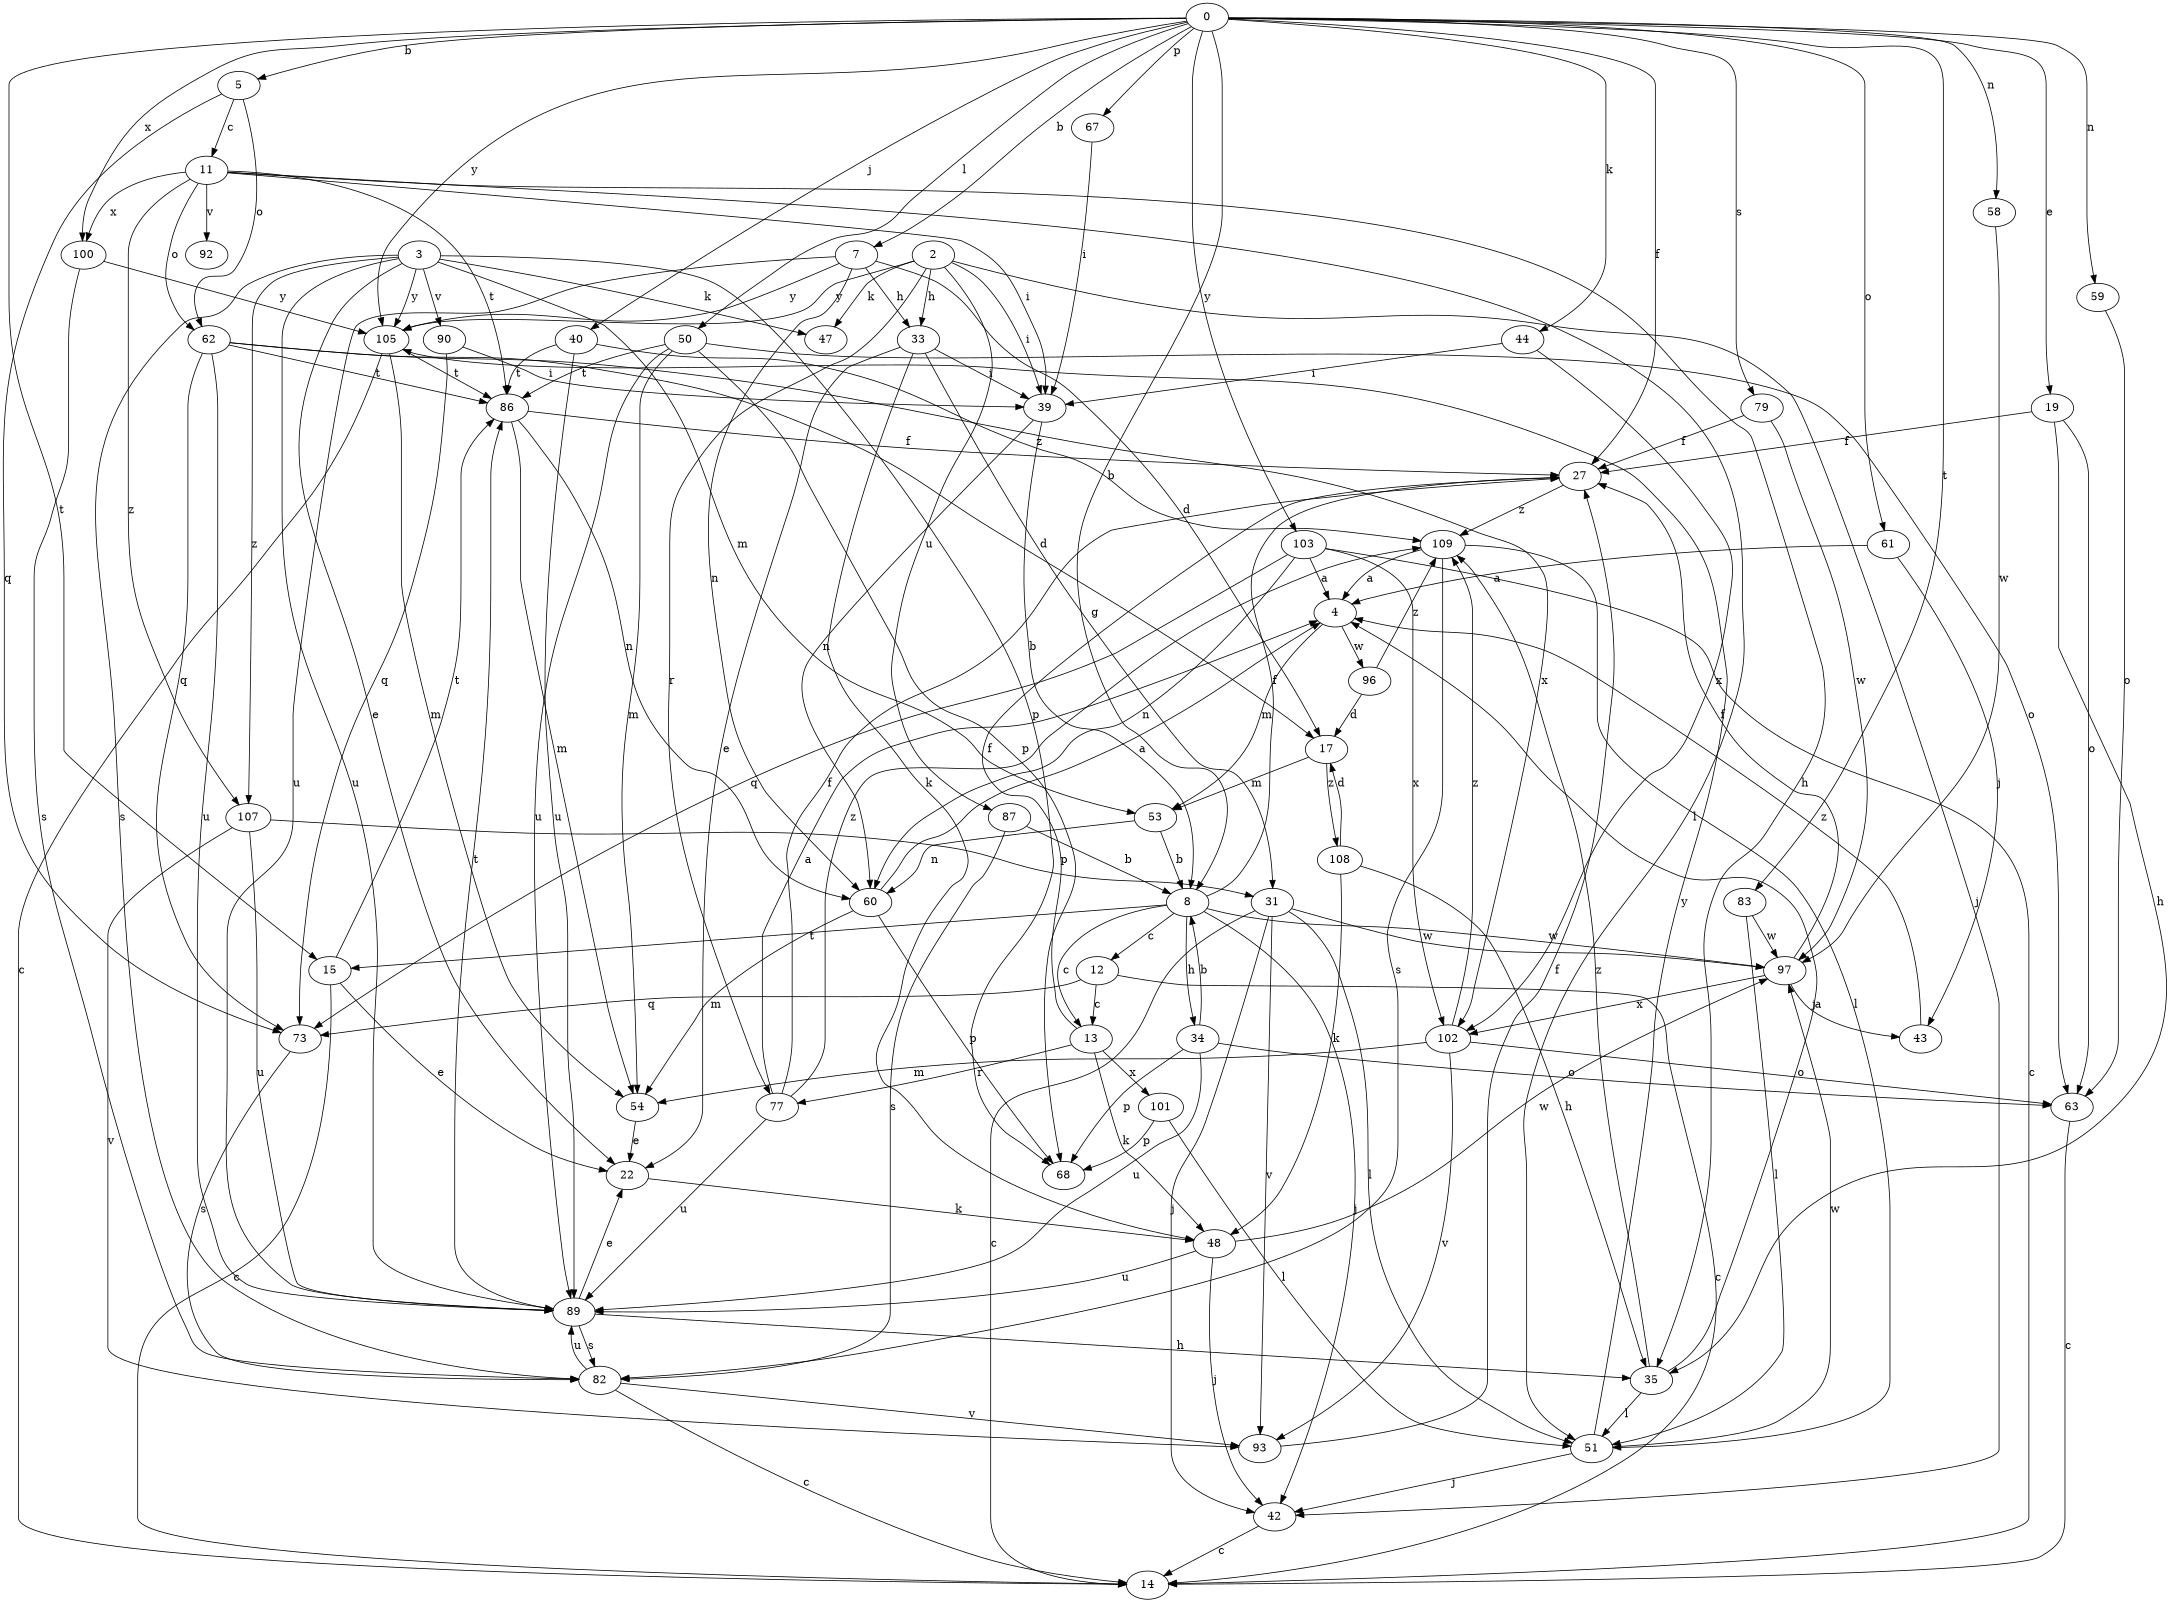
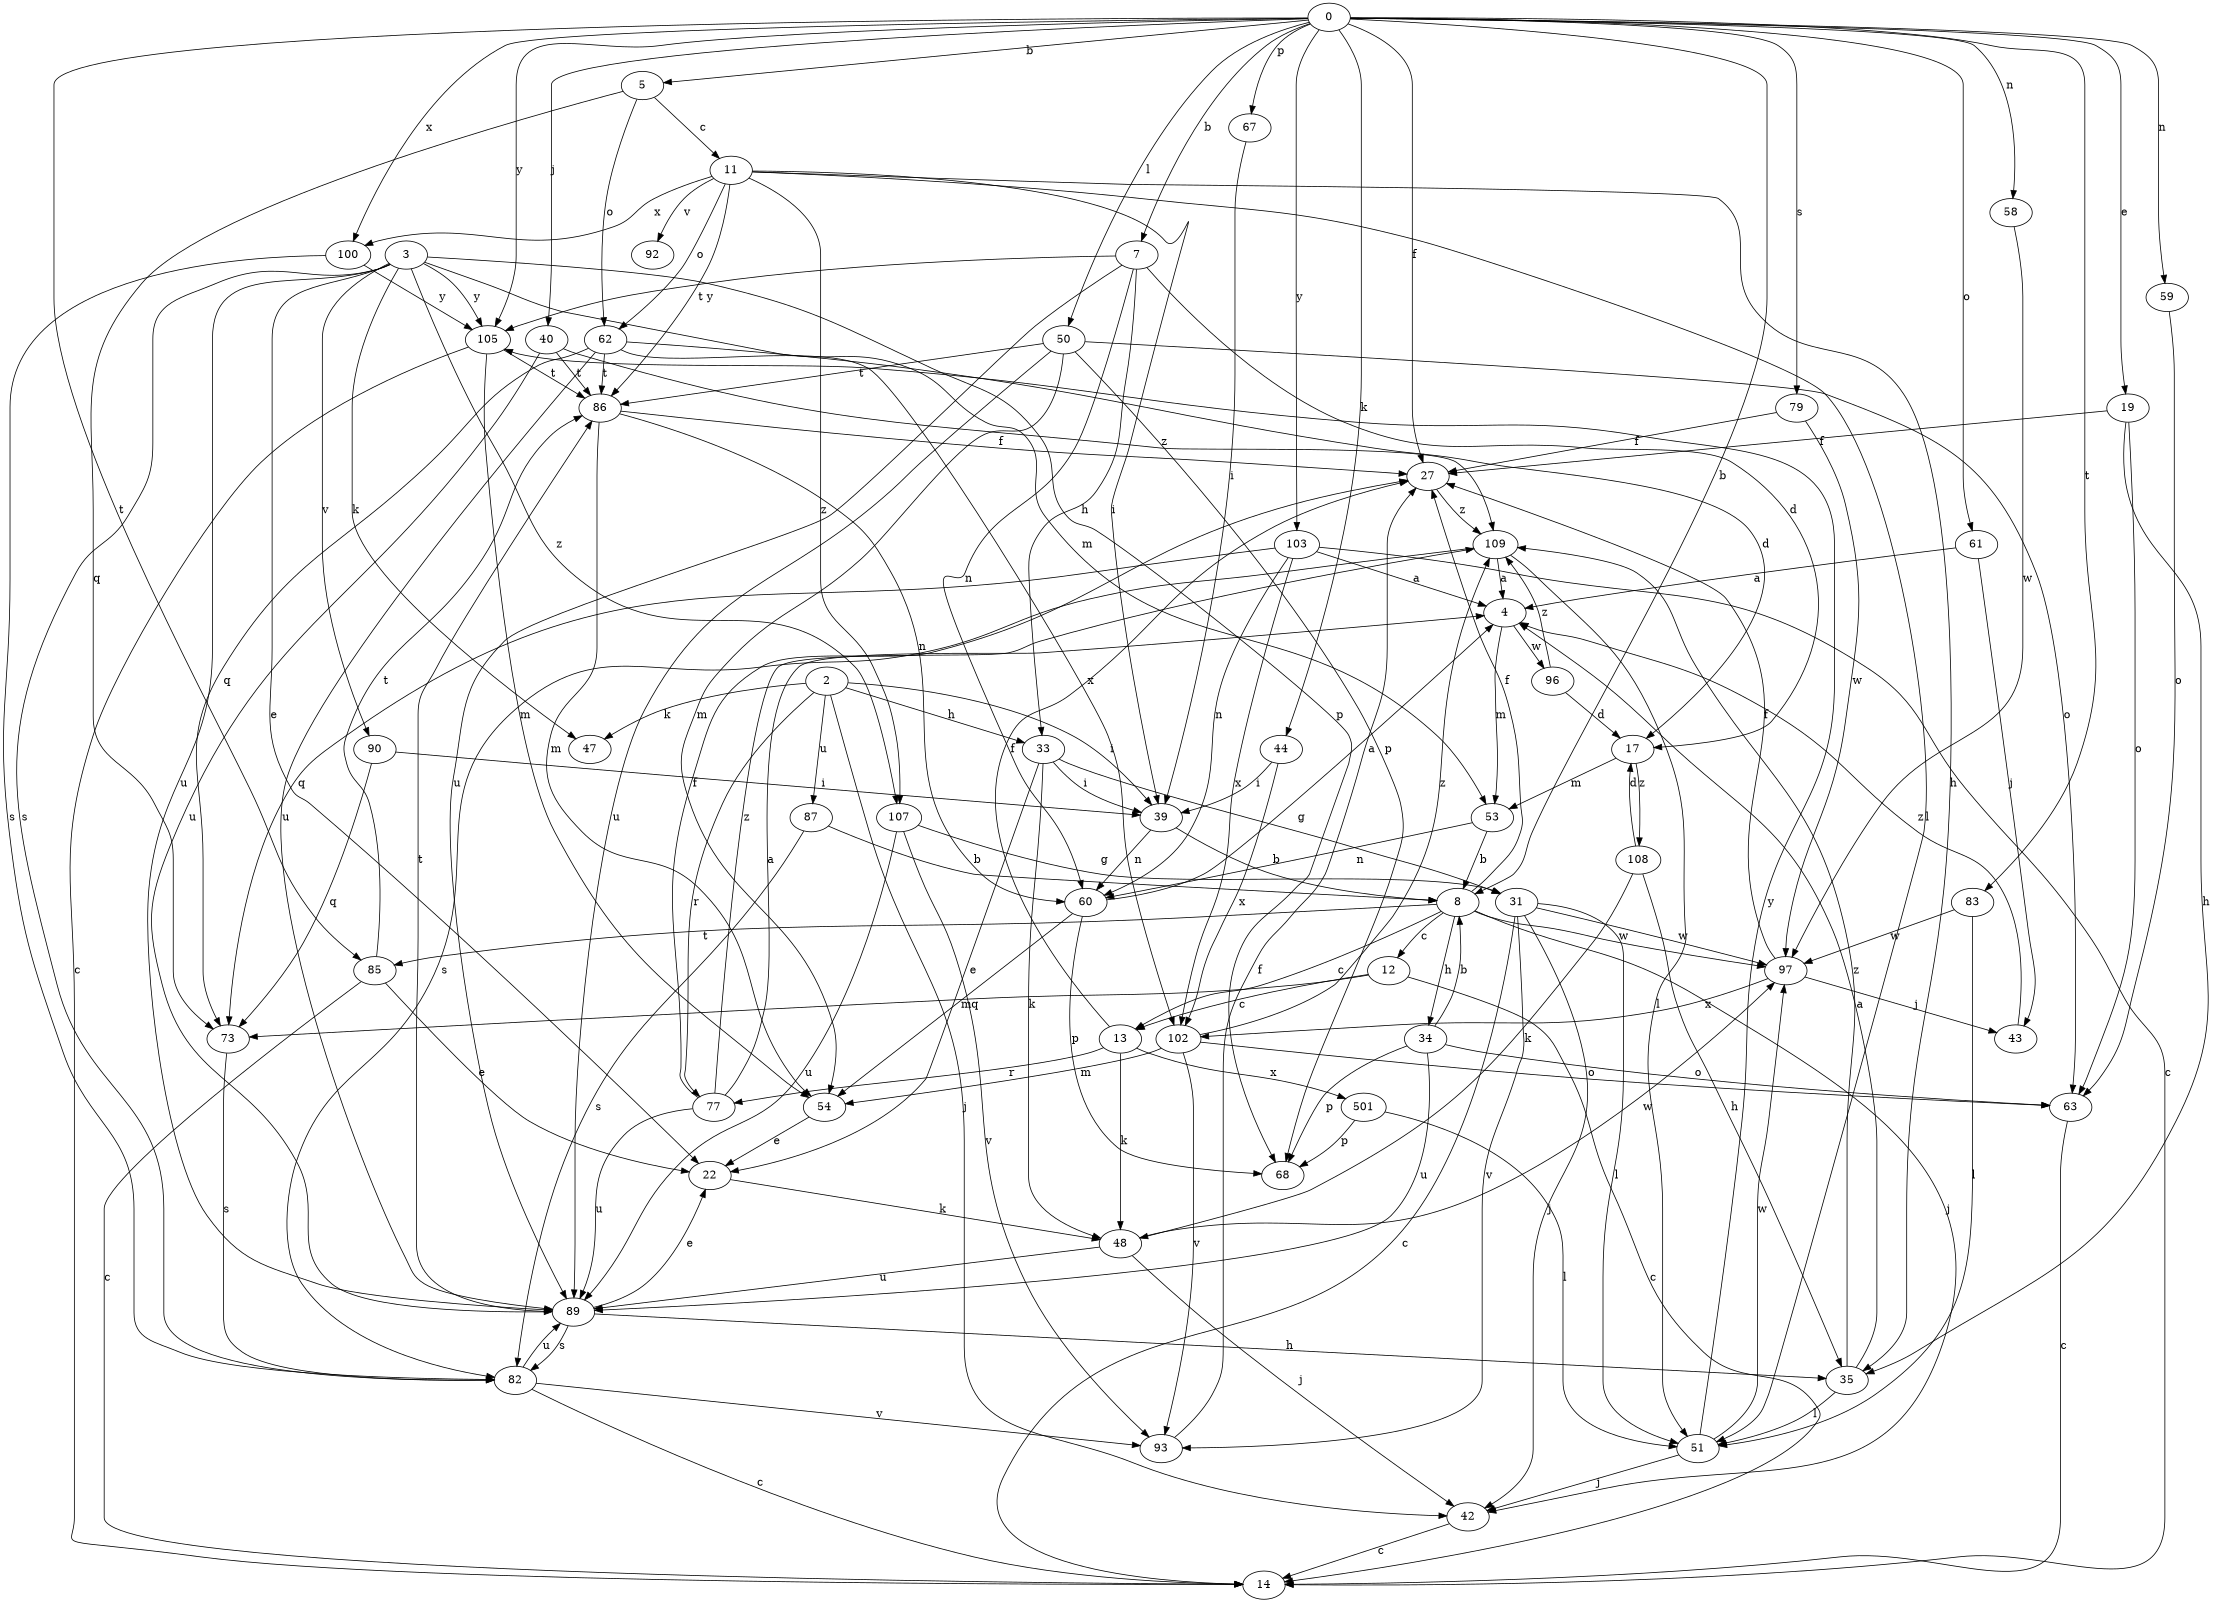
edge "2" -> "105": removed, label "y"
edge "107" -> "31": label "p" -> "g"
node "15": label "15" -> "85"
node "101": label "101" -> "501"
